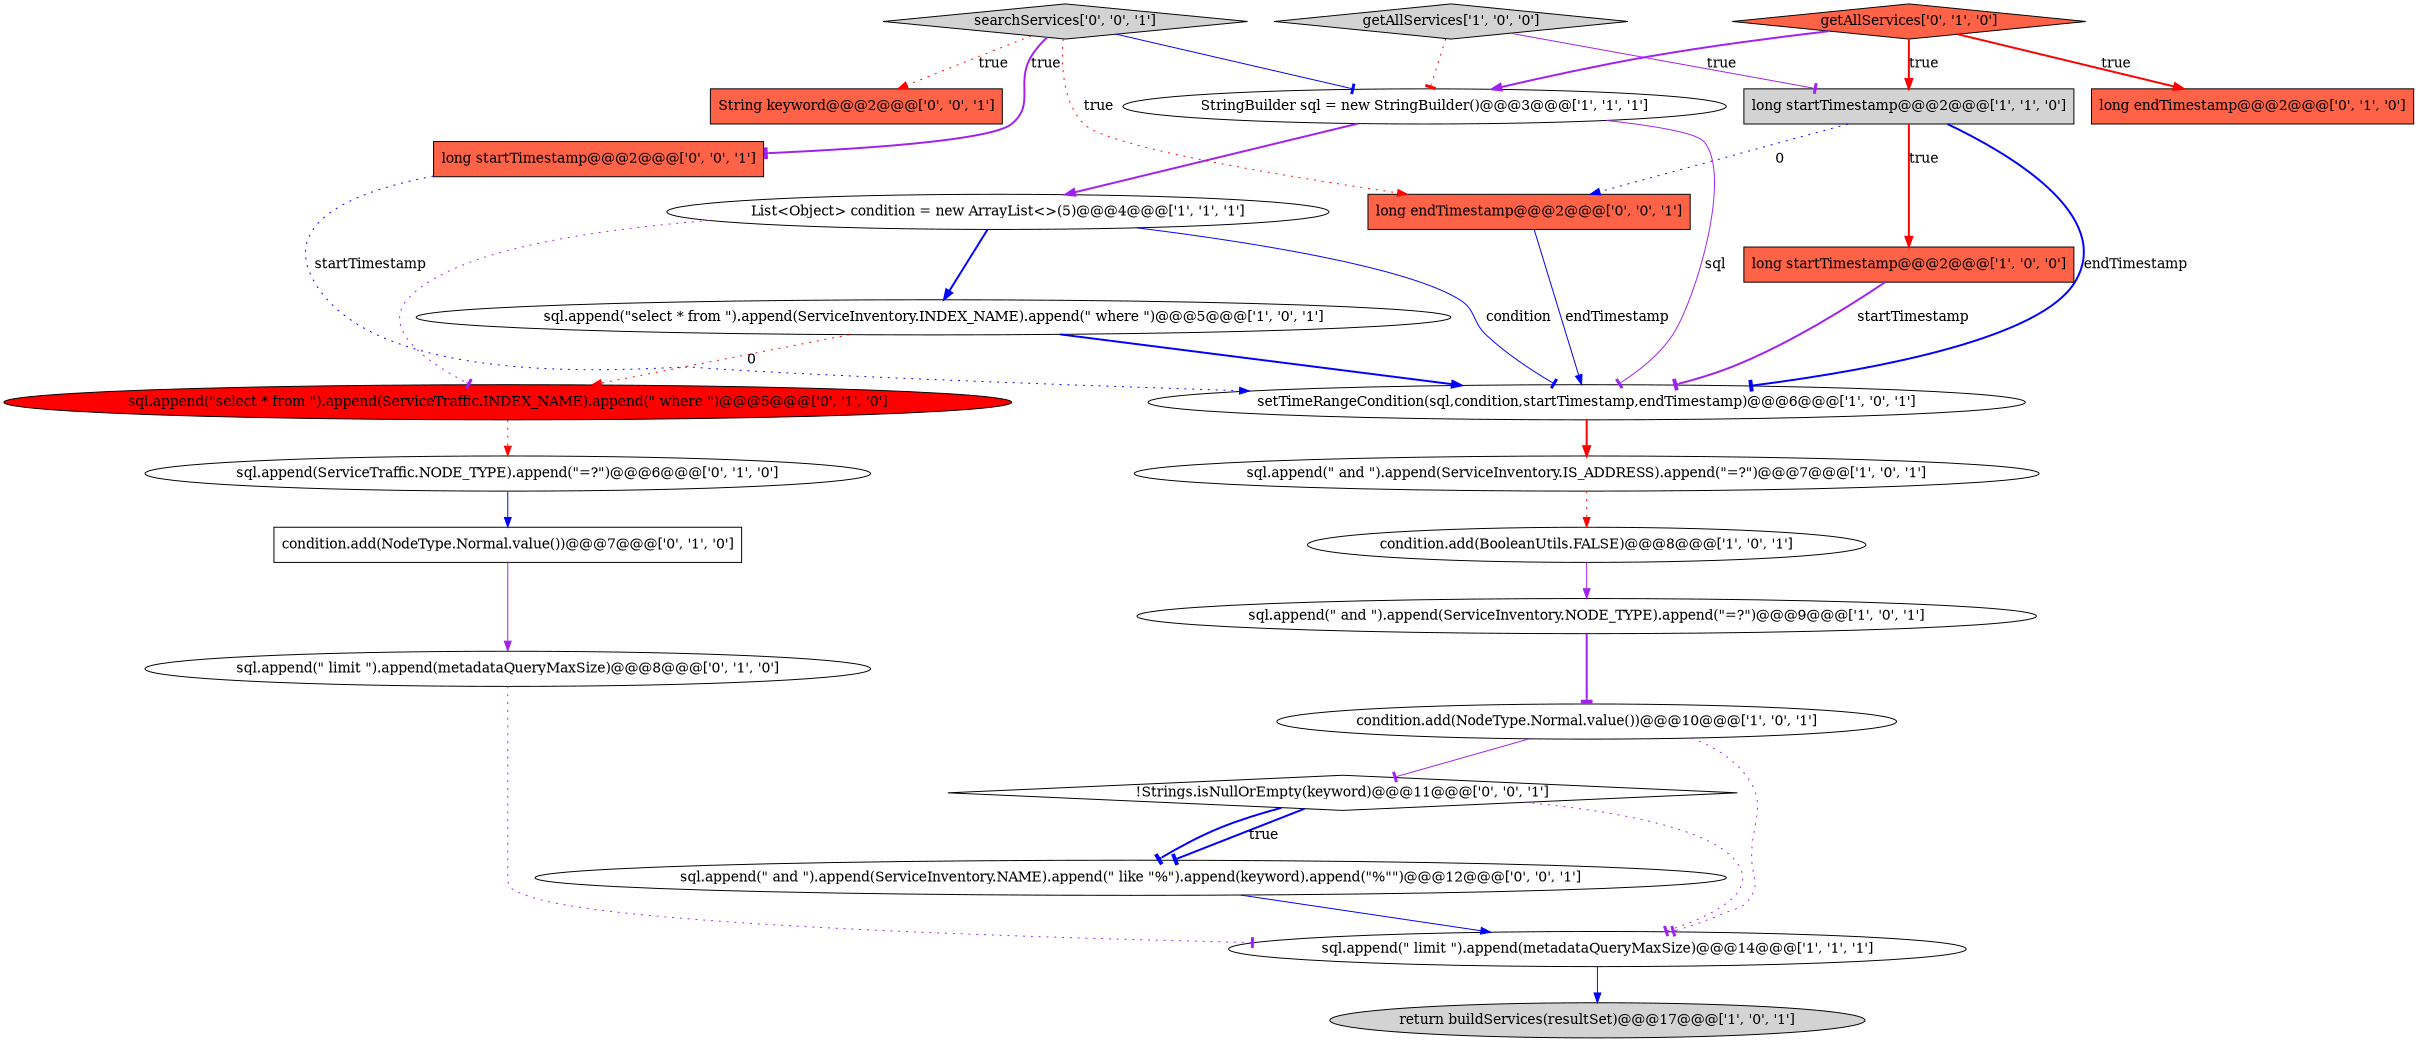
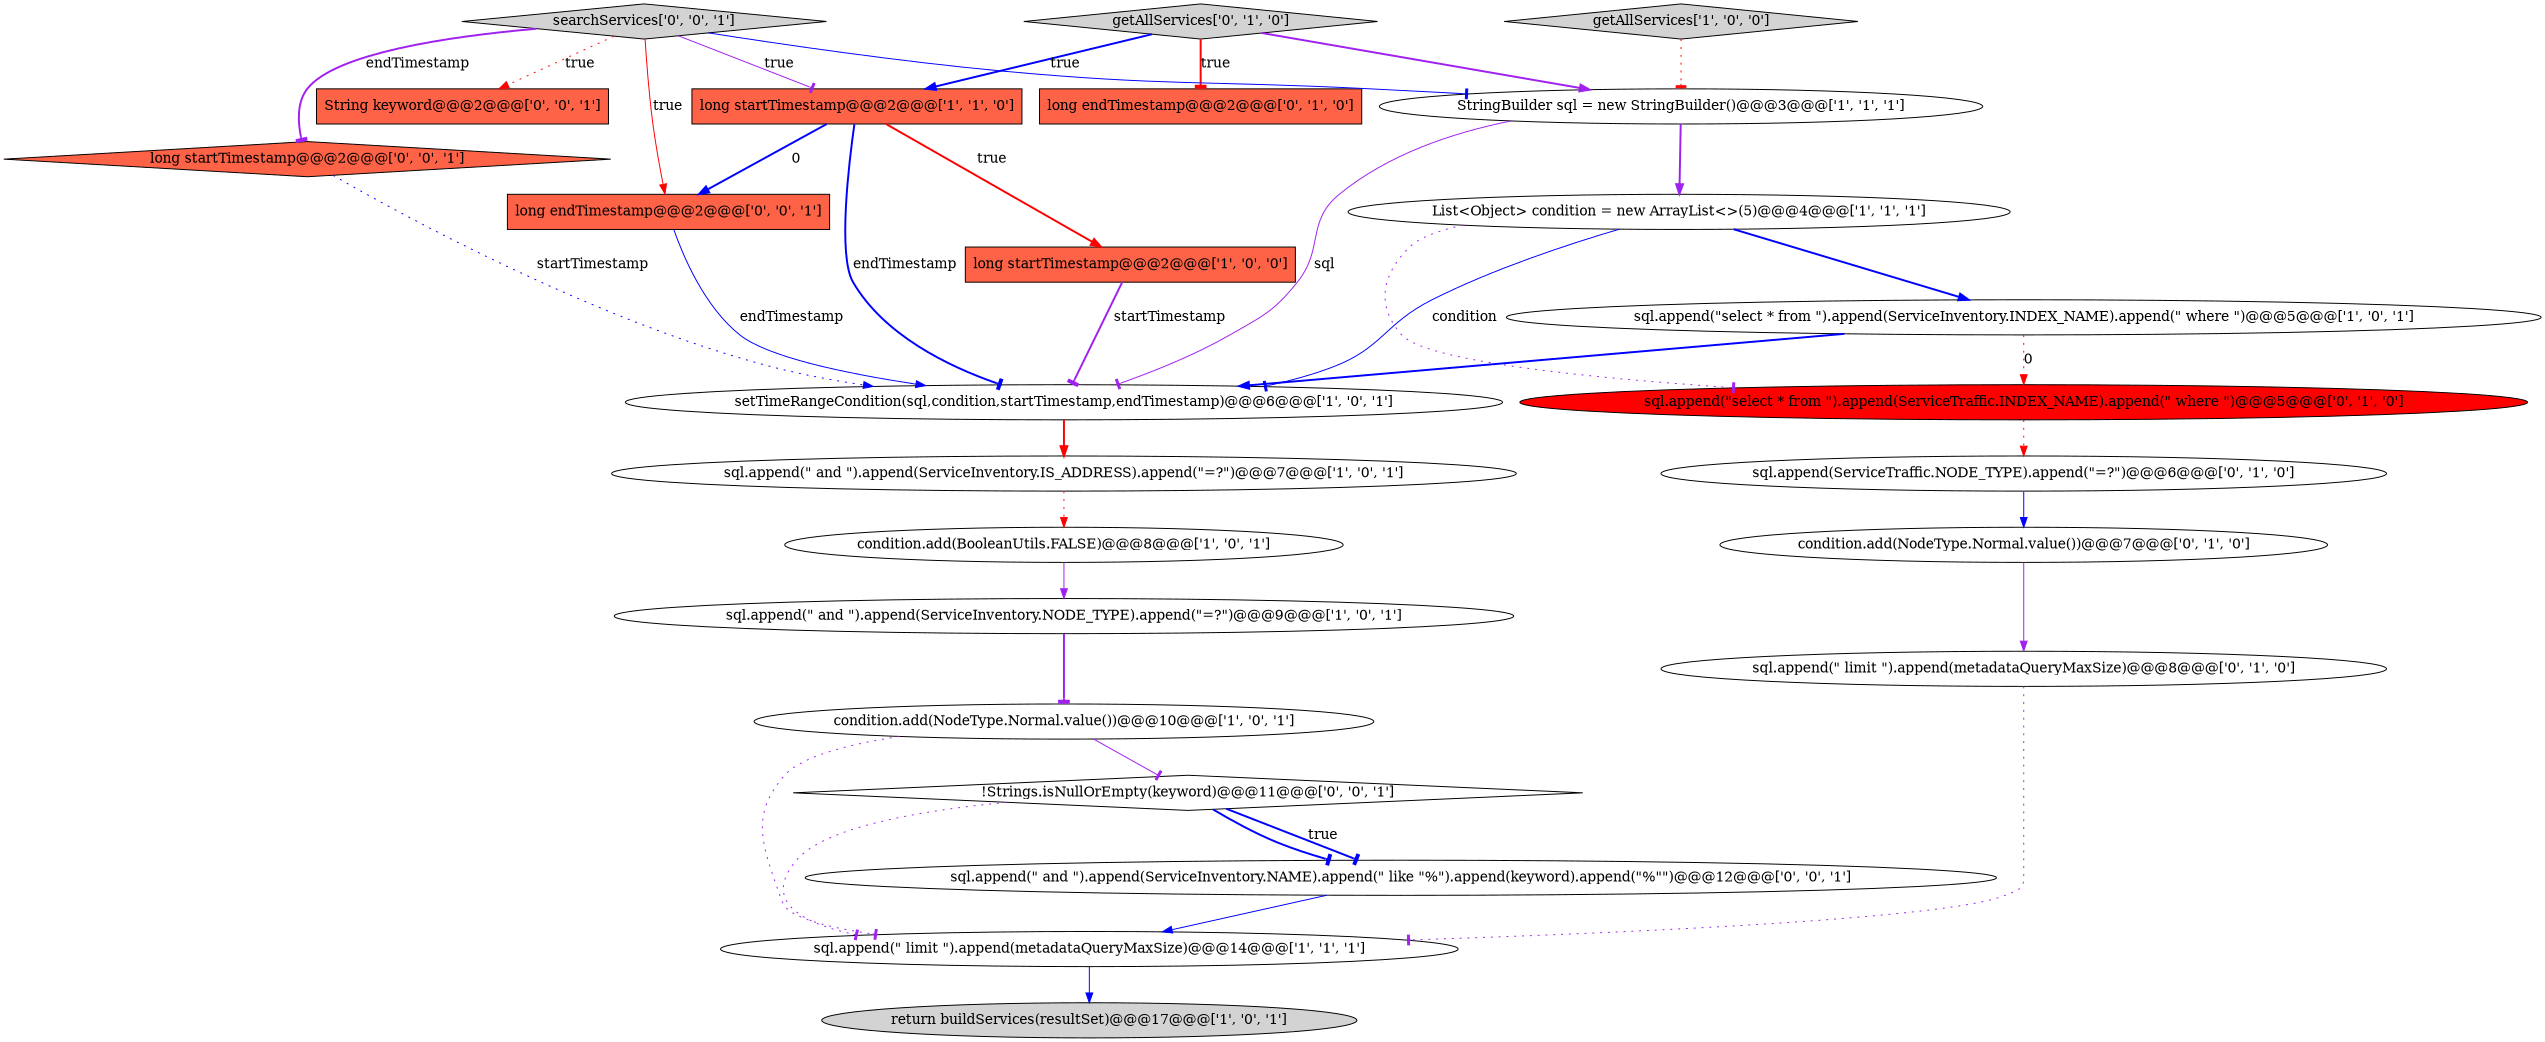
node "getAllServices['0', '1', '0']": fillcolor tomato -> lightgray
edge "getAllServices['0', '1', '0']" -> "long startTimestamp@@@2@@@['1', '1', '0']": color red -> blue
edge "getAllServices['0', '1', '0']" -> "long endTimestamp@@@2@@@['0', '1', '0']": arrowhead normal -> tee
edge "getAllServices['1', '0', '0']" -> "long startTimestamp@@@2@@@['1', '1', '0']": now "searchServices['0', '0', '1']" -> "long startTimestamp@@@2@@@['1', '1', '0']"
edge "searchServices['0', '0', '1']" -> "long startTimestamp@@@2@@@['0', '0', '1']": label "true" -> "endTimestamp"
node "long startTimestamp@@@2@@@['1', '1', '0']": fillcolor lightgray -> tomato
edge "searchServices['0', '0', '1']" -> "long endTimestamp@@@2@@@['0', '0', '1']": style dotted -> solid
edge "long startTimestamp@@@2@@@['1', '1', '0']" -> "long endTimestamp@@@2@@@['0', '0', '1']": style dotted -> bold
node "long startTimestamp@@@2@@@['0', '0', '1']": shape box -> diamond
node "condition.add(NodeType.Normal.value())@@@7@@@['0', '1', '0']": shape box -> ellipse
